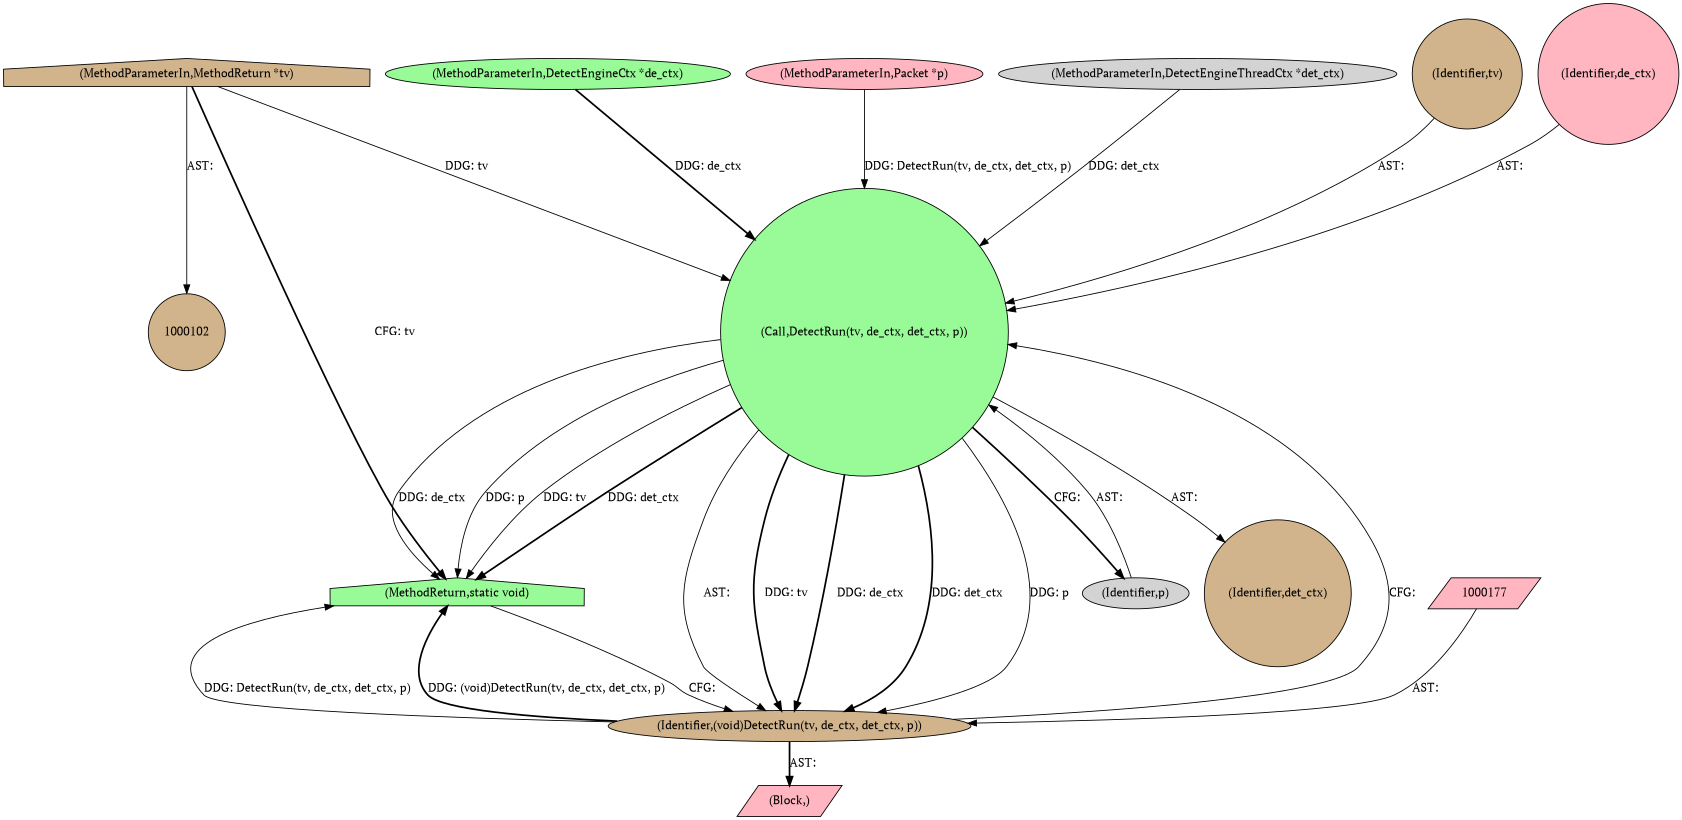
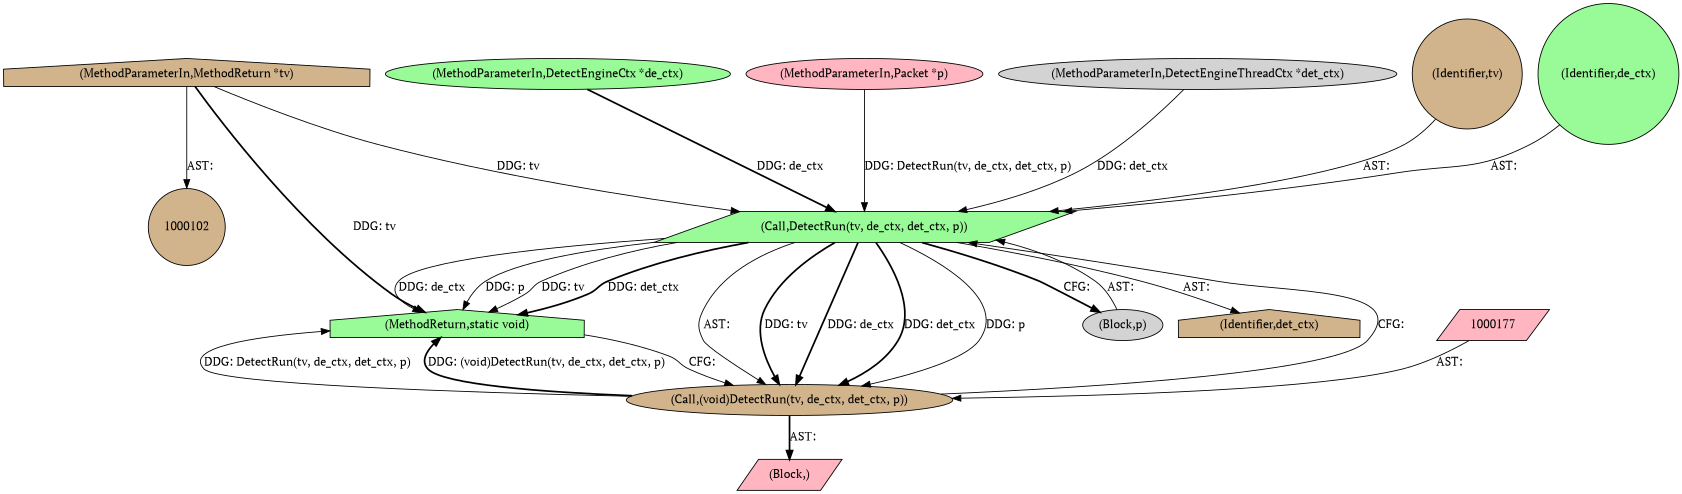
node "(Identifier,de_ctx)": fillcolor lightpink -> palegreen
edge "(MethodParameterIn,MethodReturn *tv)" -> "(MethodReturn,static void)": label "CFG: tv" -> "DDG: tv"
node "(Call,DetectRun(tv, de_ctx, det_ctx, p))": shape circle -> parallelogram
node "(Identifier,p)": label "(Identifier,p)" -> "(Block,p)"
node "(Identifier,det_ctx)": shape circle -> house
node "(Identifier,(void)DetectRun(tv, de_ctx, det_ctx, p))": label "(Identifier,(void)DetectRun(tv, de_ctx, det_ctx, p))" -> "(Call,(void)DetectRun(tv, de_ctx, det_ctx, p))"
